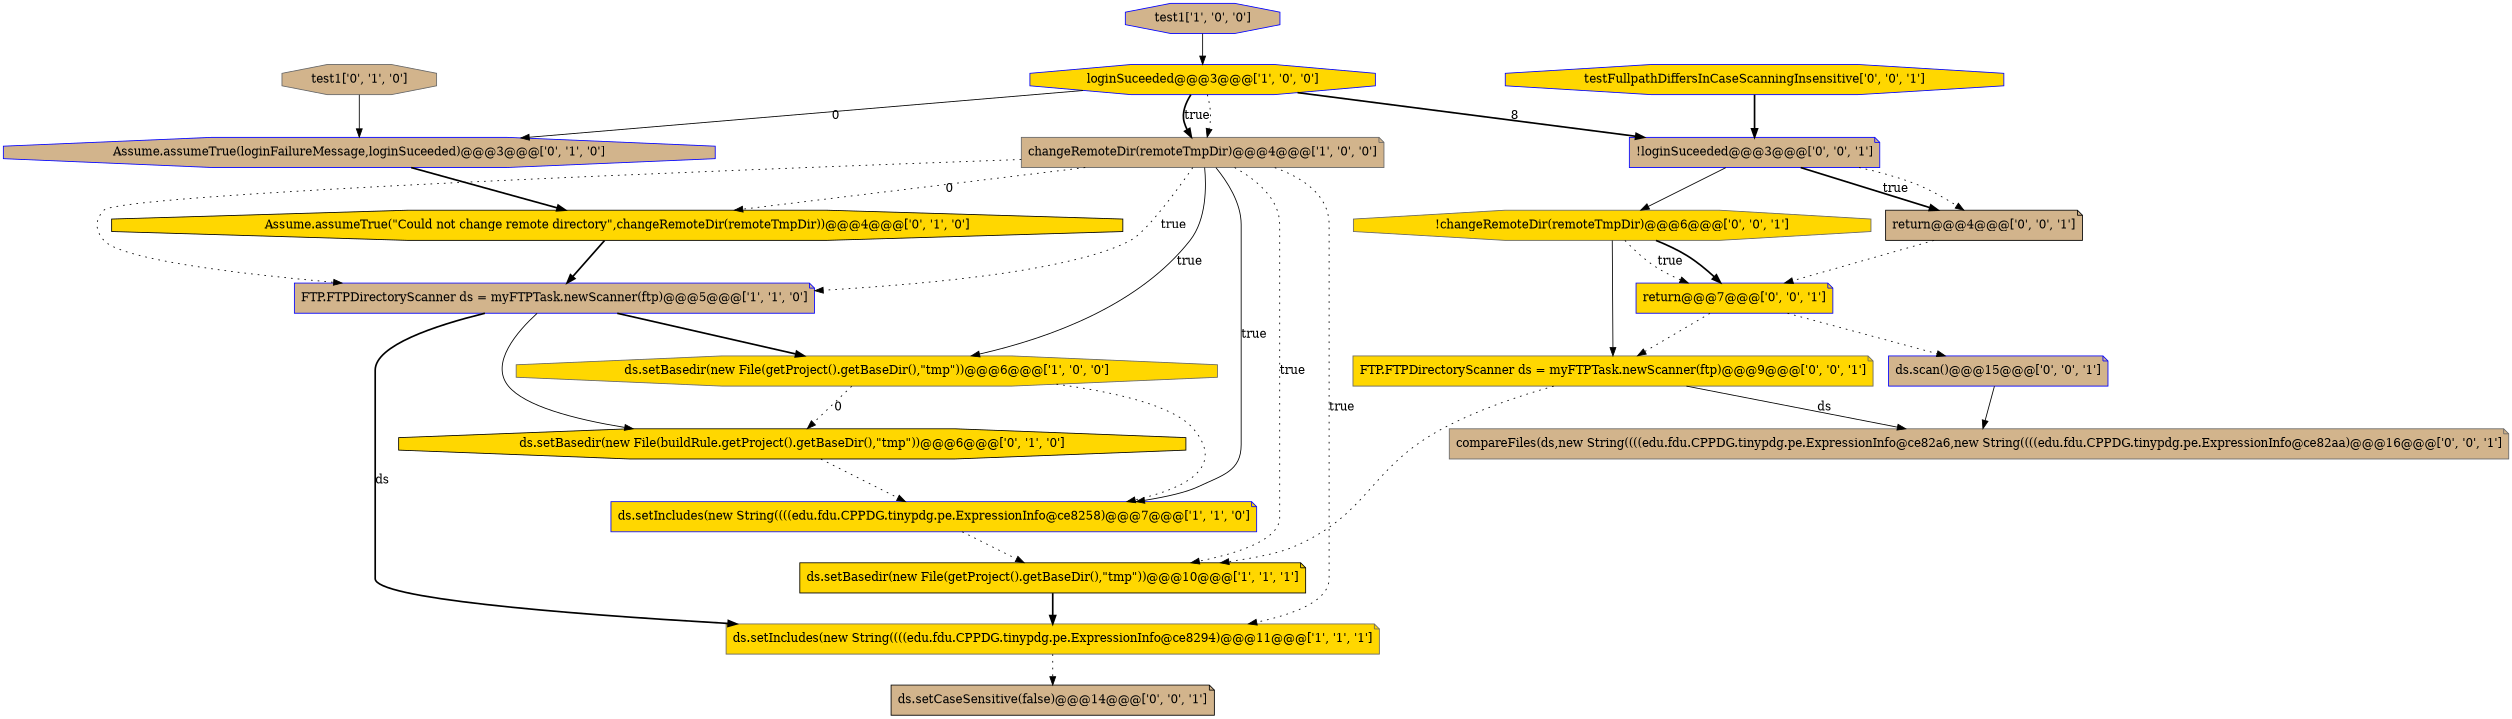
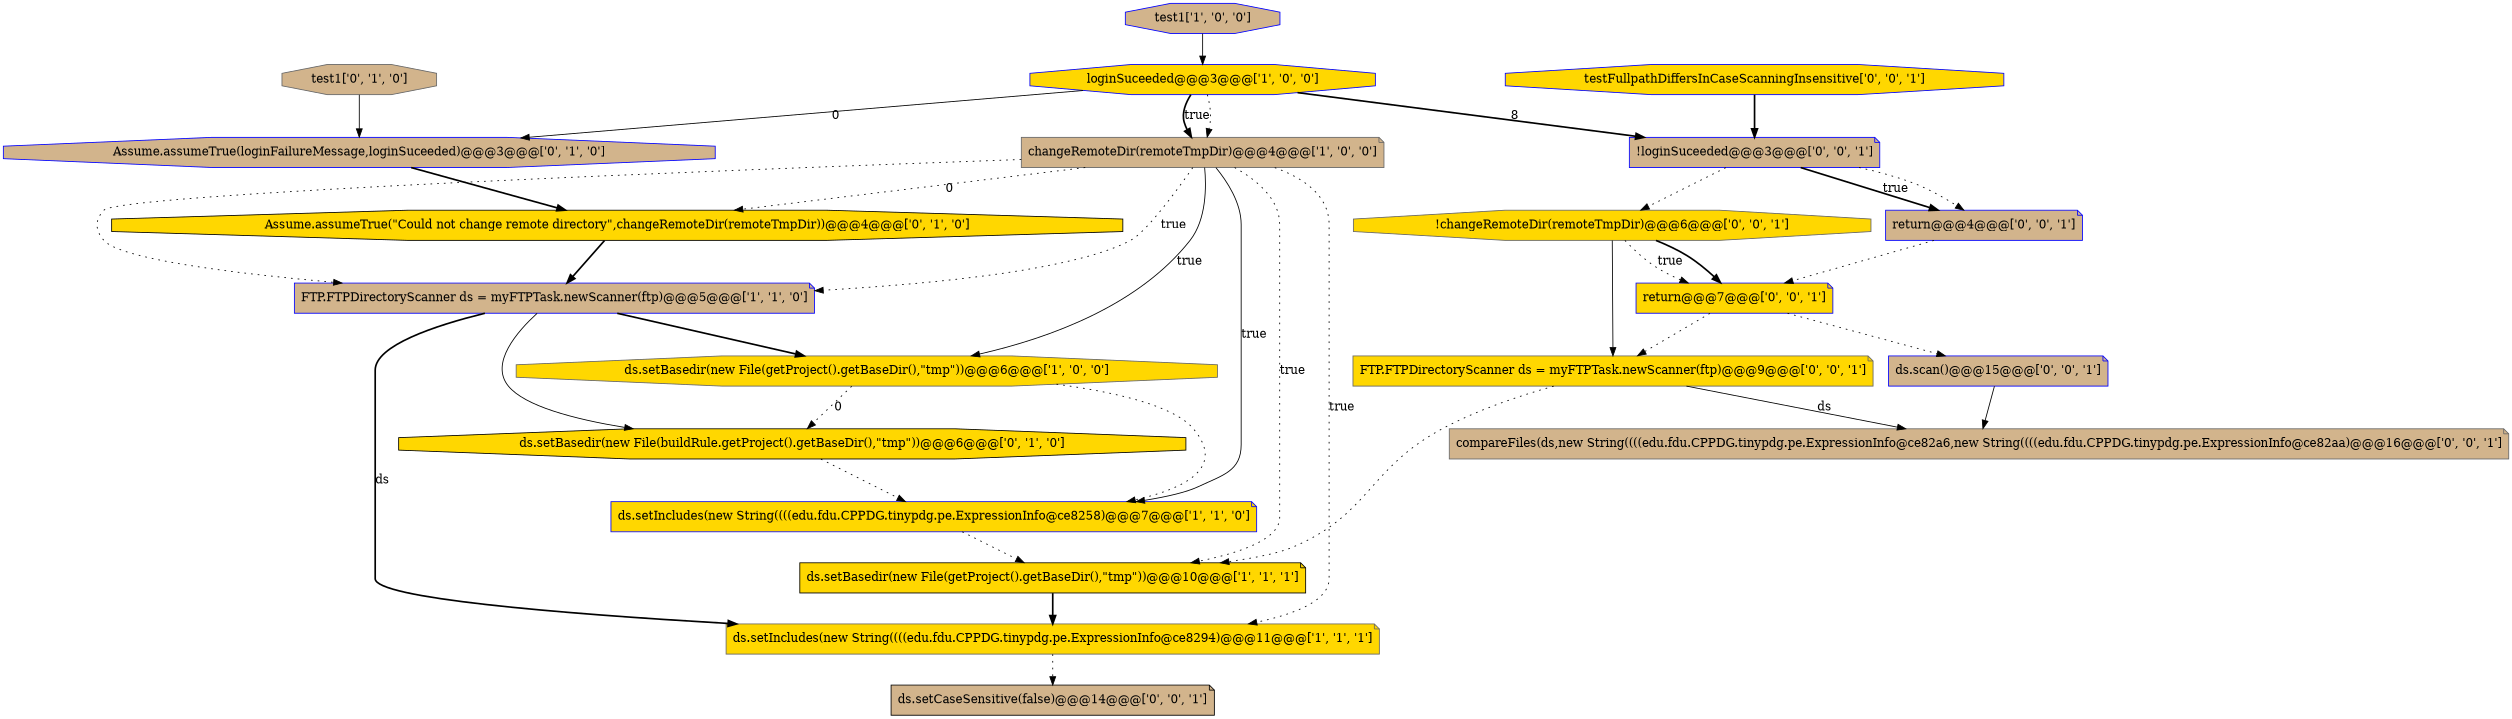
edge "!loginSuceeded@@@3@@@['0', '0', '1']" -> "!changeRemoteDir(remoteTmpDir)@@@6@@@['0', '0', '1']": style solid -> dotted
node "return@@@4@@@['0', '0', '1']": color black -> blue
